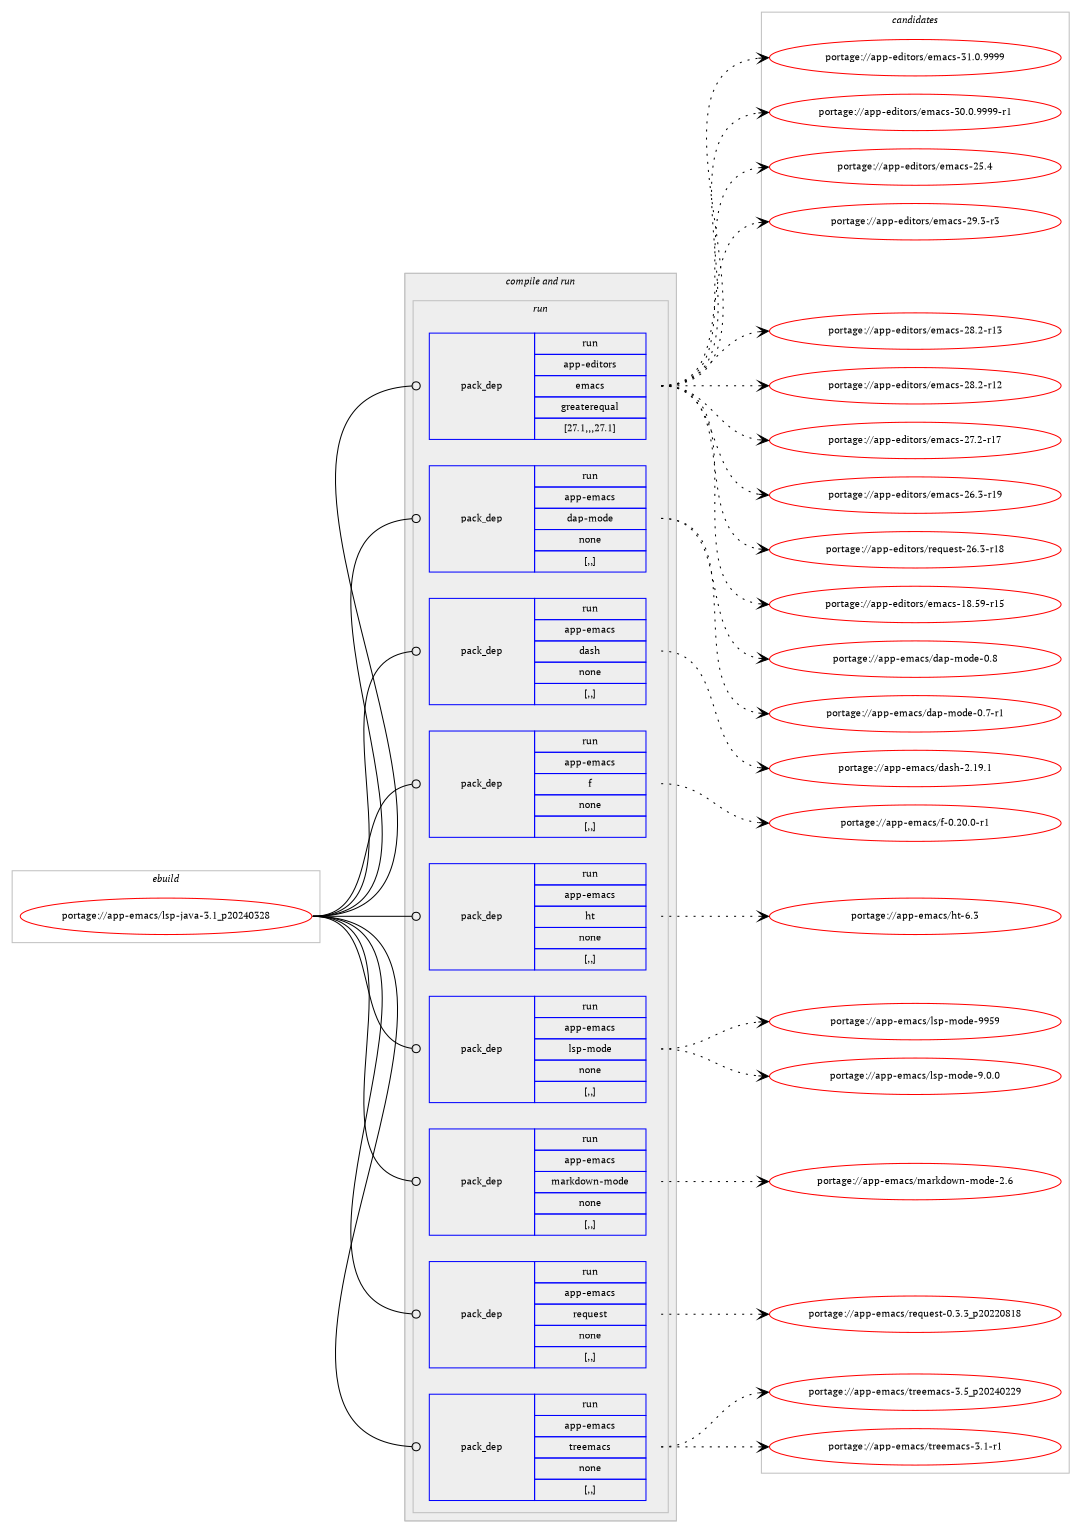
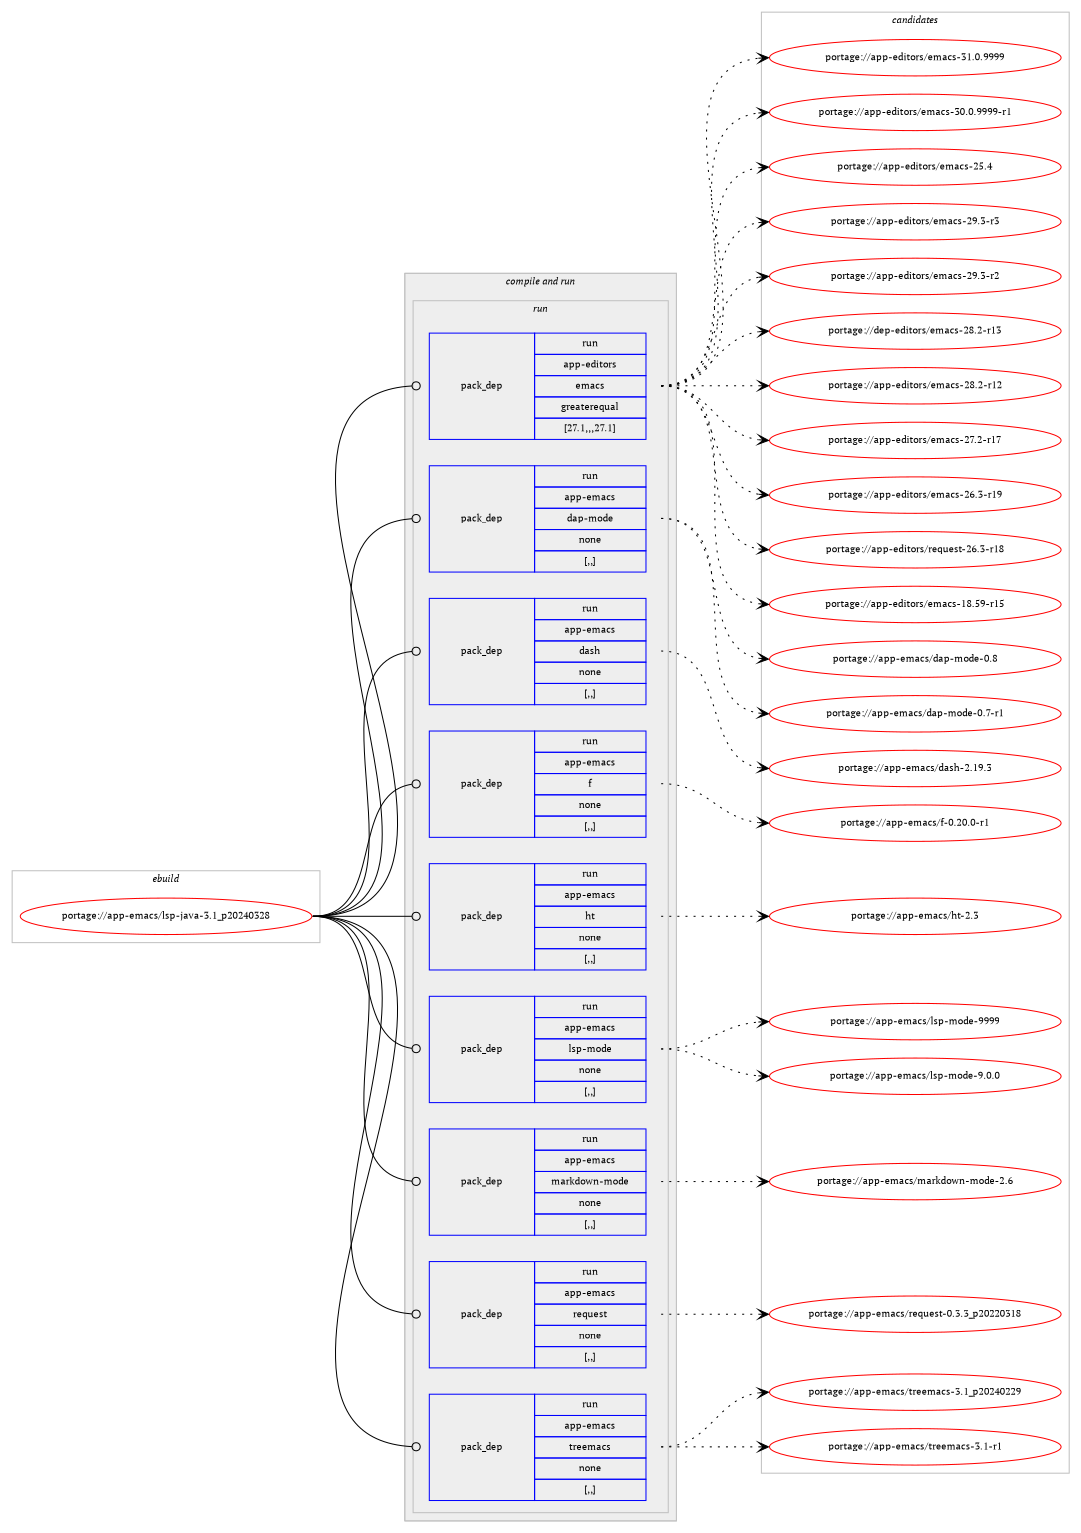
node "portage://app-editors/emacs-29.3-r2": added
node "portage://app-editors/emacs-28.2-r13": label "portage://app-editors/emacs-28.2-r13" -> "portage://dep-editors/emacs-28.2-r13"
node "portage://app-emacs/dash-2.19.1": label "portage://app-emacs/dash-2.19.1" -> "portage://app-emacs/dash-2.19.3"
node "portage://app-emacs/ht-6.3": label "portage://app-emacs/ht-6.3" -> "portage://app-emacs/ht-2.3"
node "portage://app-emacs/lsp-mode-9959": label "portage://app-emacs/lsp-mode-9959" -> "portage://app-emacs/lsp-mode-9999"
node "portage://app-emacs/request-0.3.3_p20220818": label "portage://app-emacs/request-0.3.3_p20220818" -> "portage://app-emacs/request-0.3.3_p20220318"
node "portage://app-emacs/treemacs-3.5_p20240229": label "portage://app-emacs/treemacs-3.5_p20240229" -> "portage://app-emacs/treemacs-3.1_p20240229"
